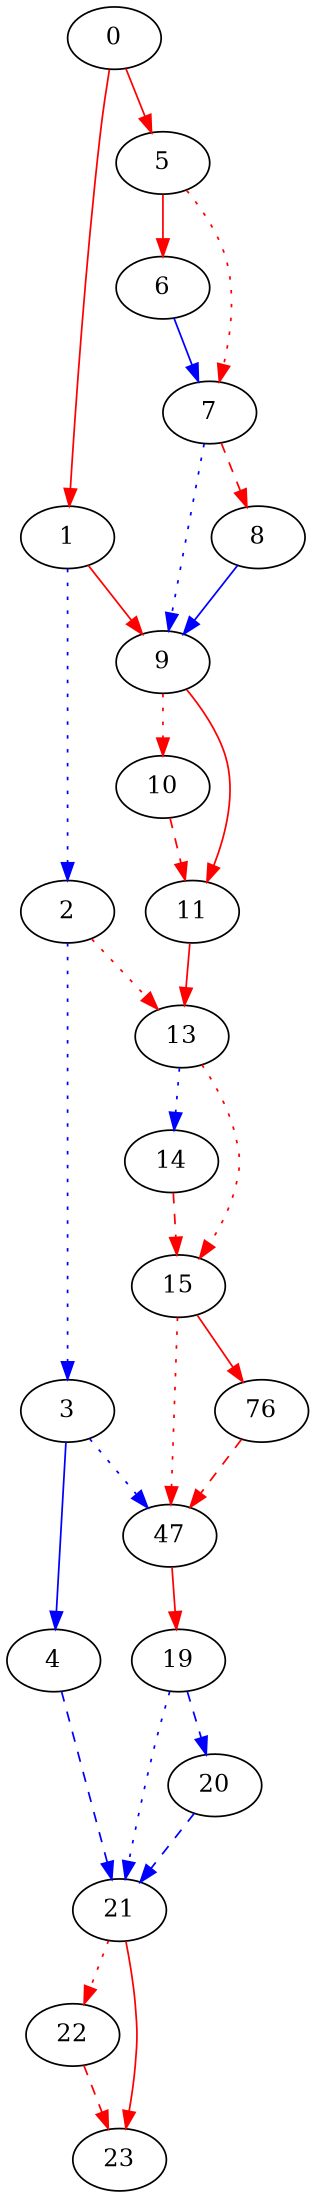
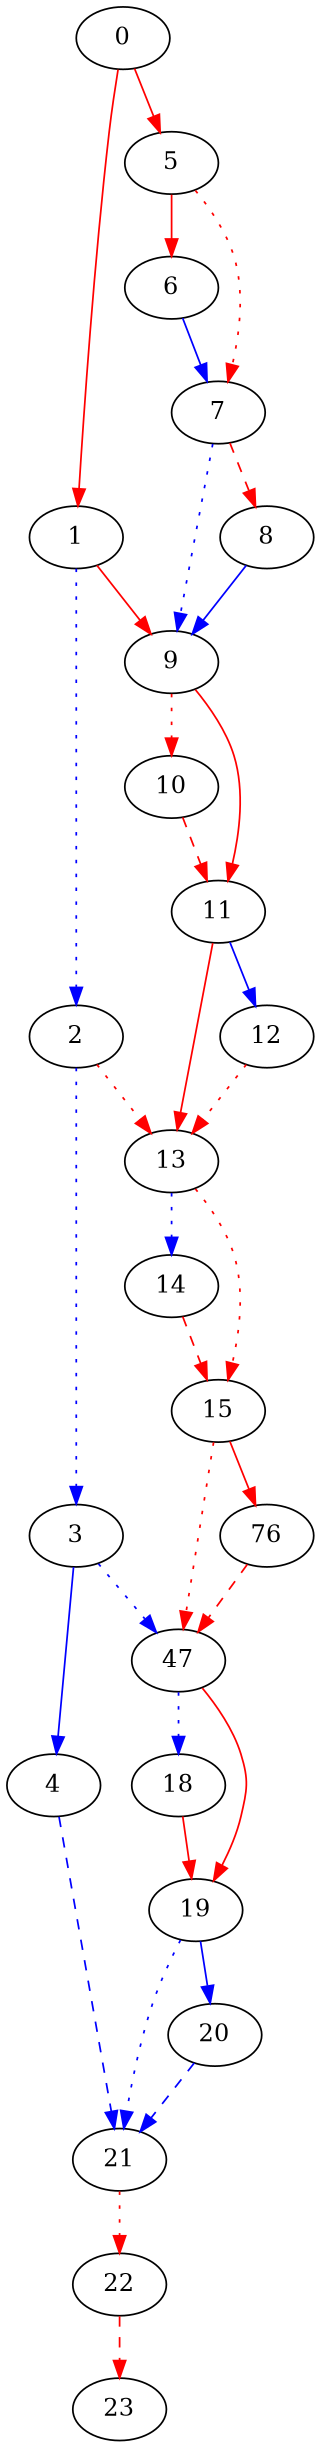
node "12": added
edge "19" -> "20": style dashed -> solid
node "18": added
edge "21" -> "23": removed
